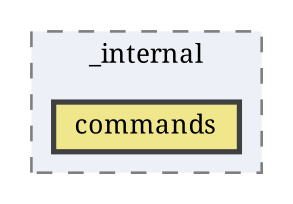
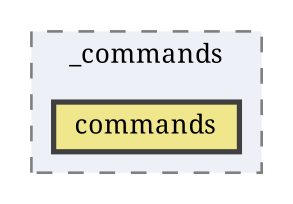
cluster "_internal": label "_internal" -> "_commands"
